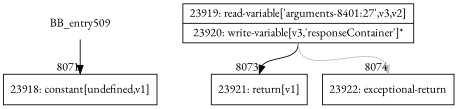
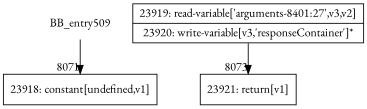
node "23922: exceptional-return": removed
